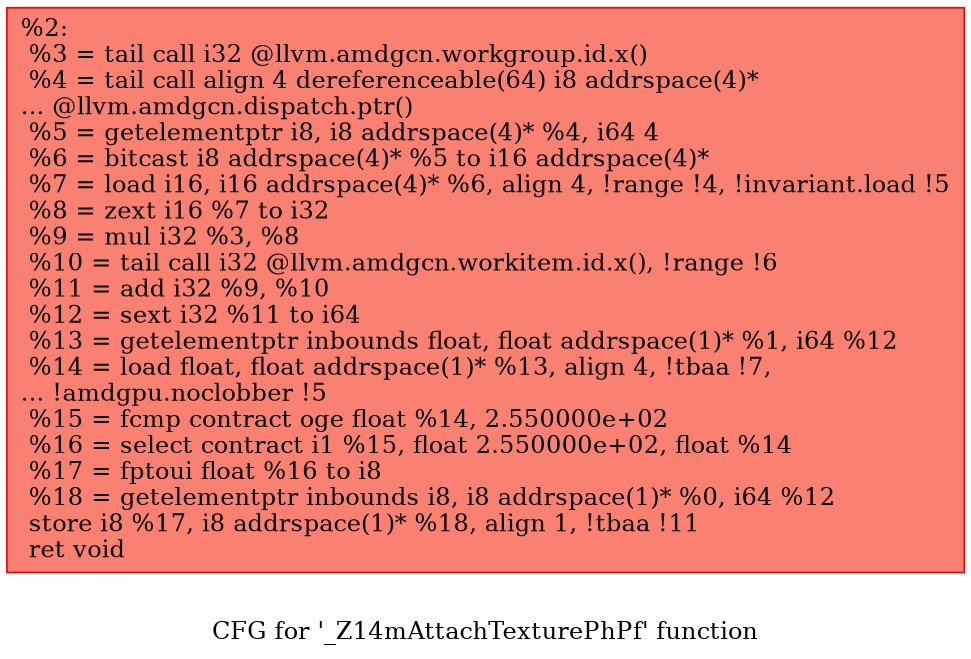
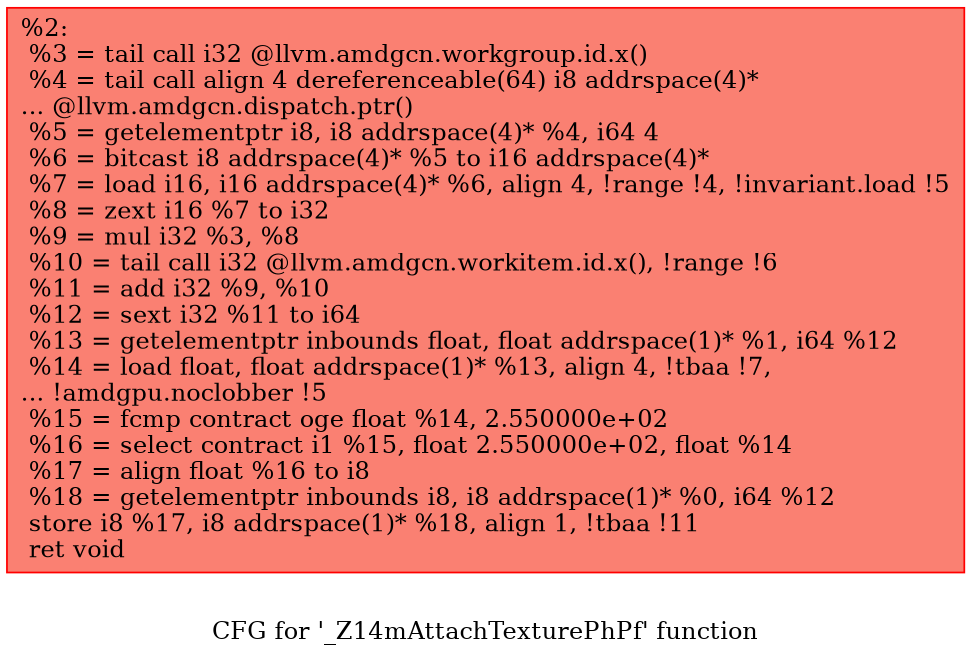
node "%2:": text "%17 = fptoui float %16 to i8" -> "%17 = align float %16 to i8"
